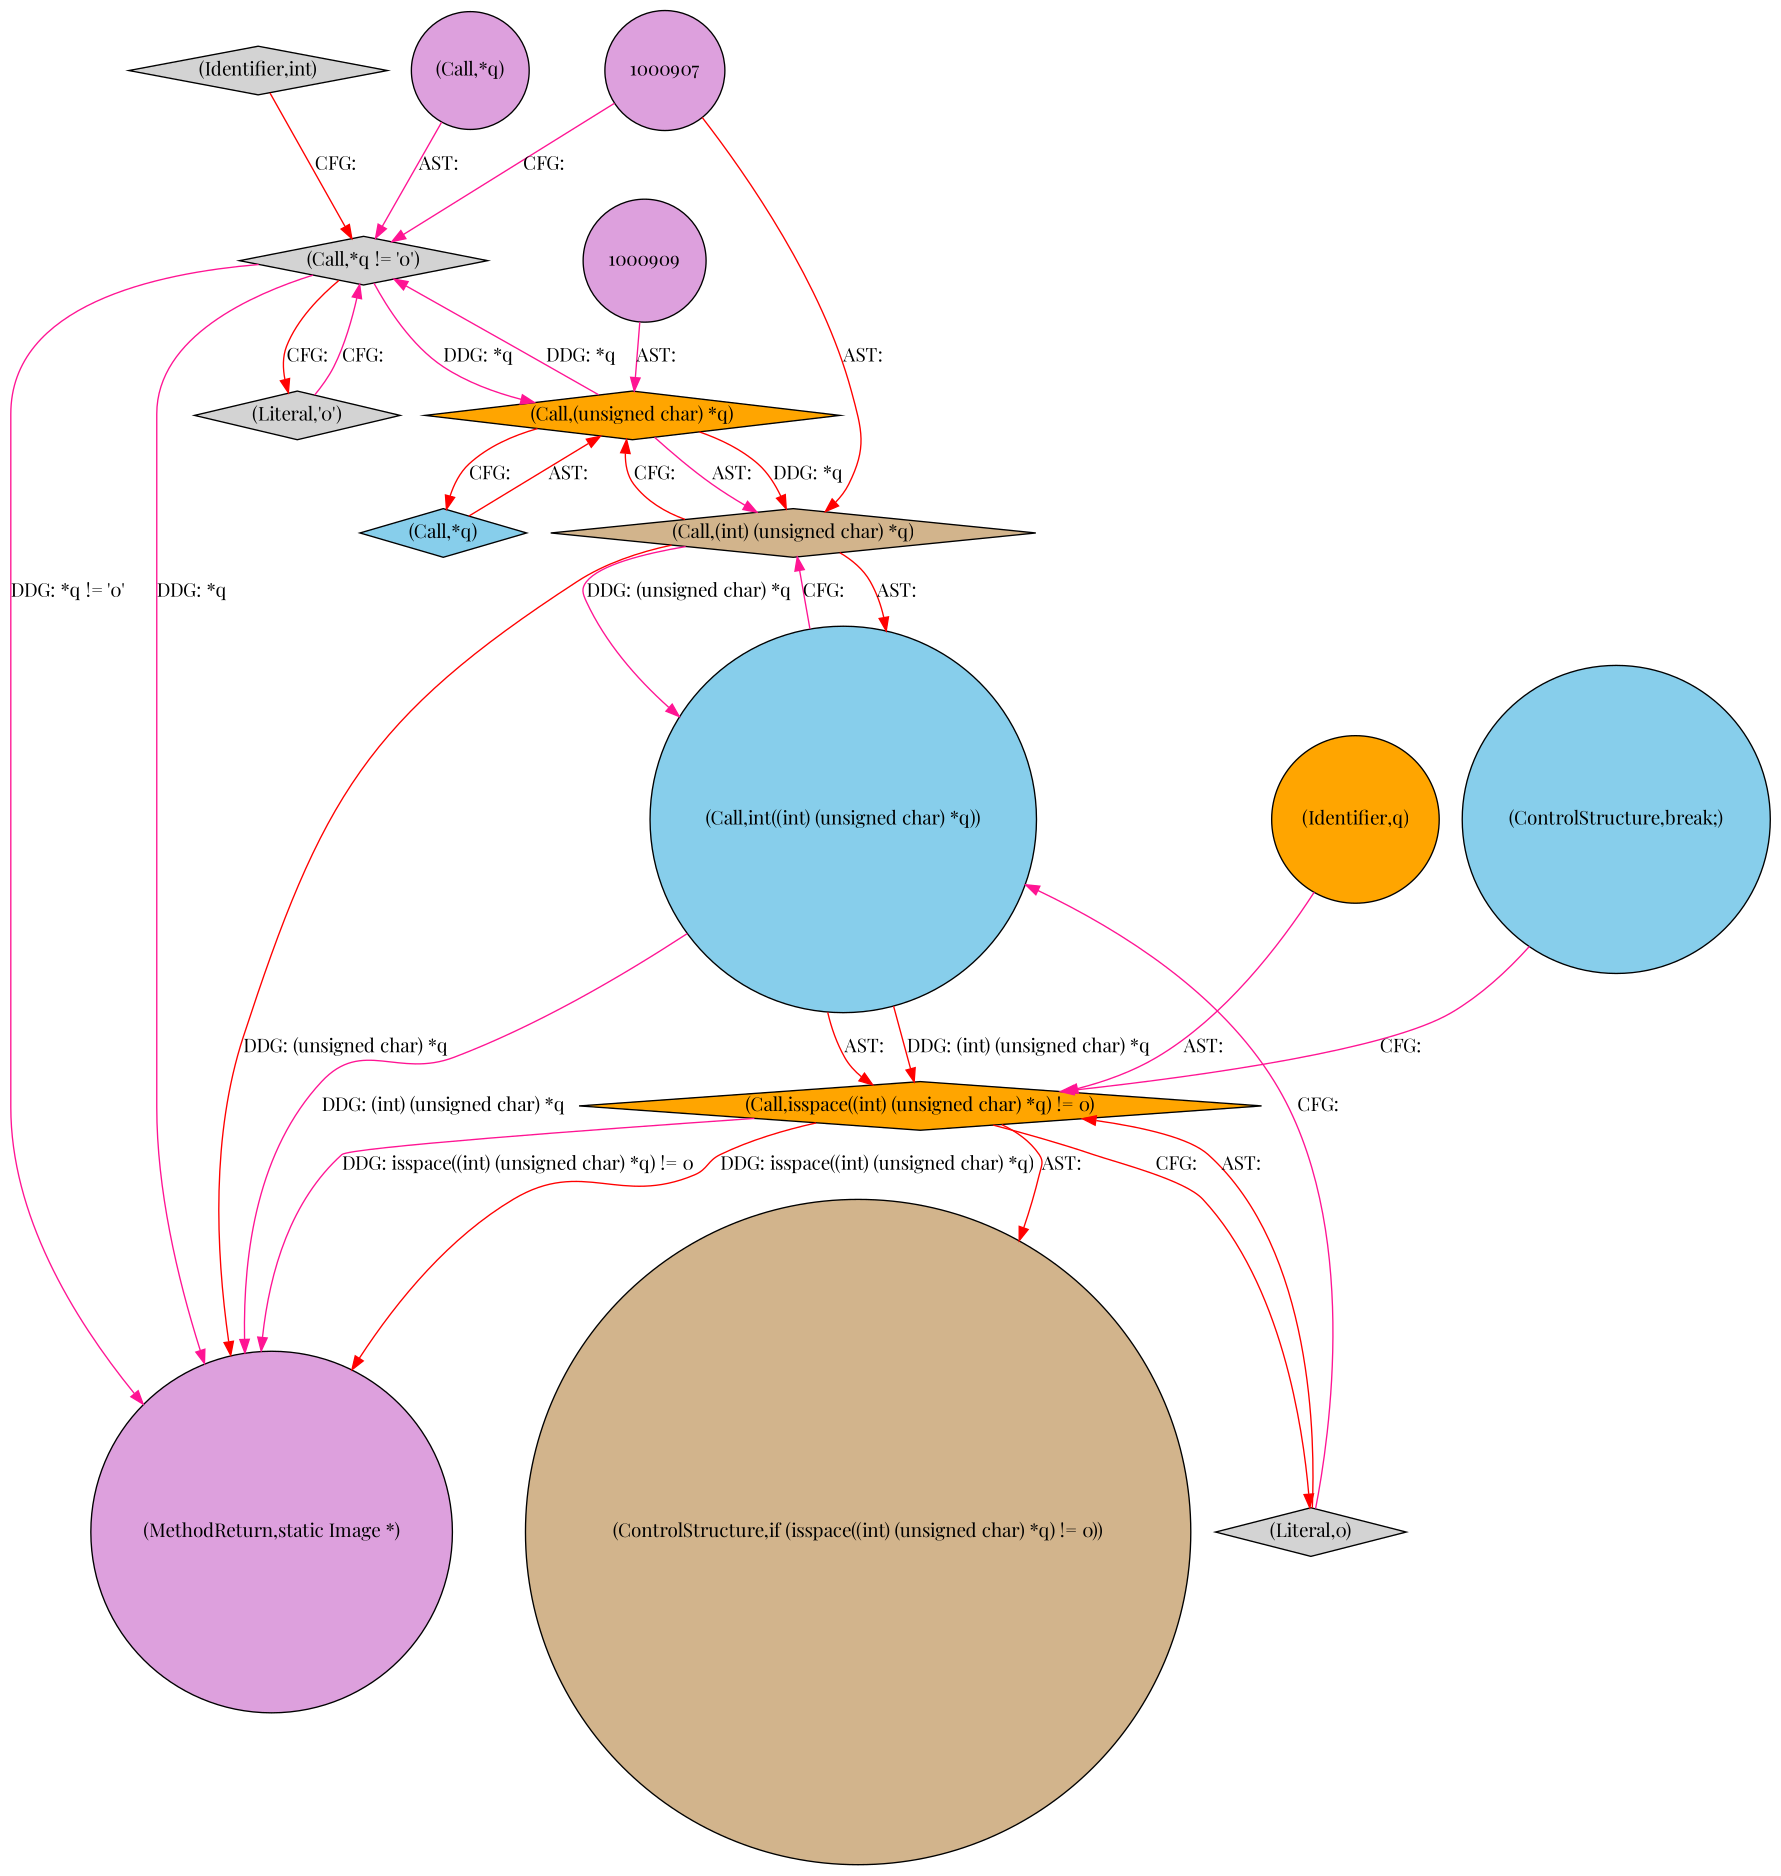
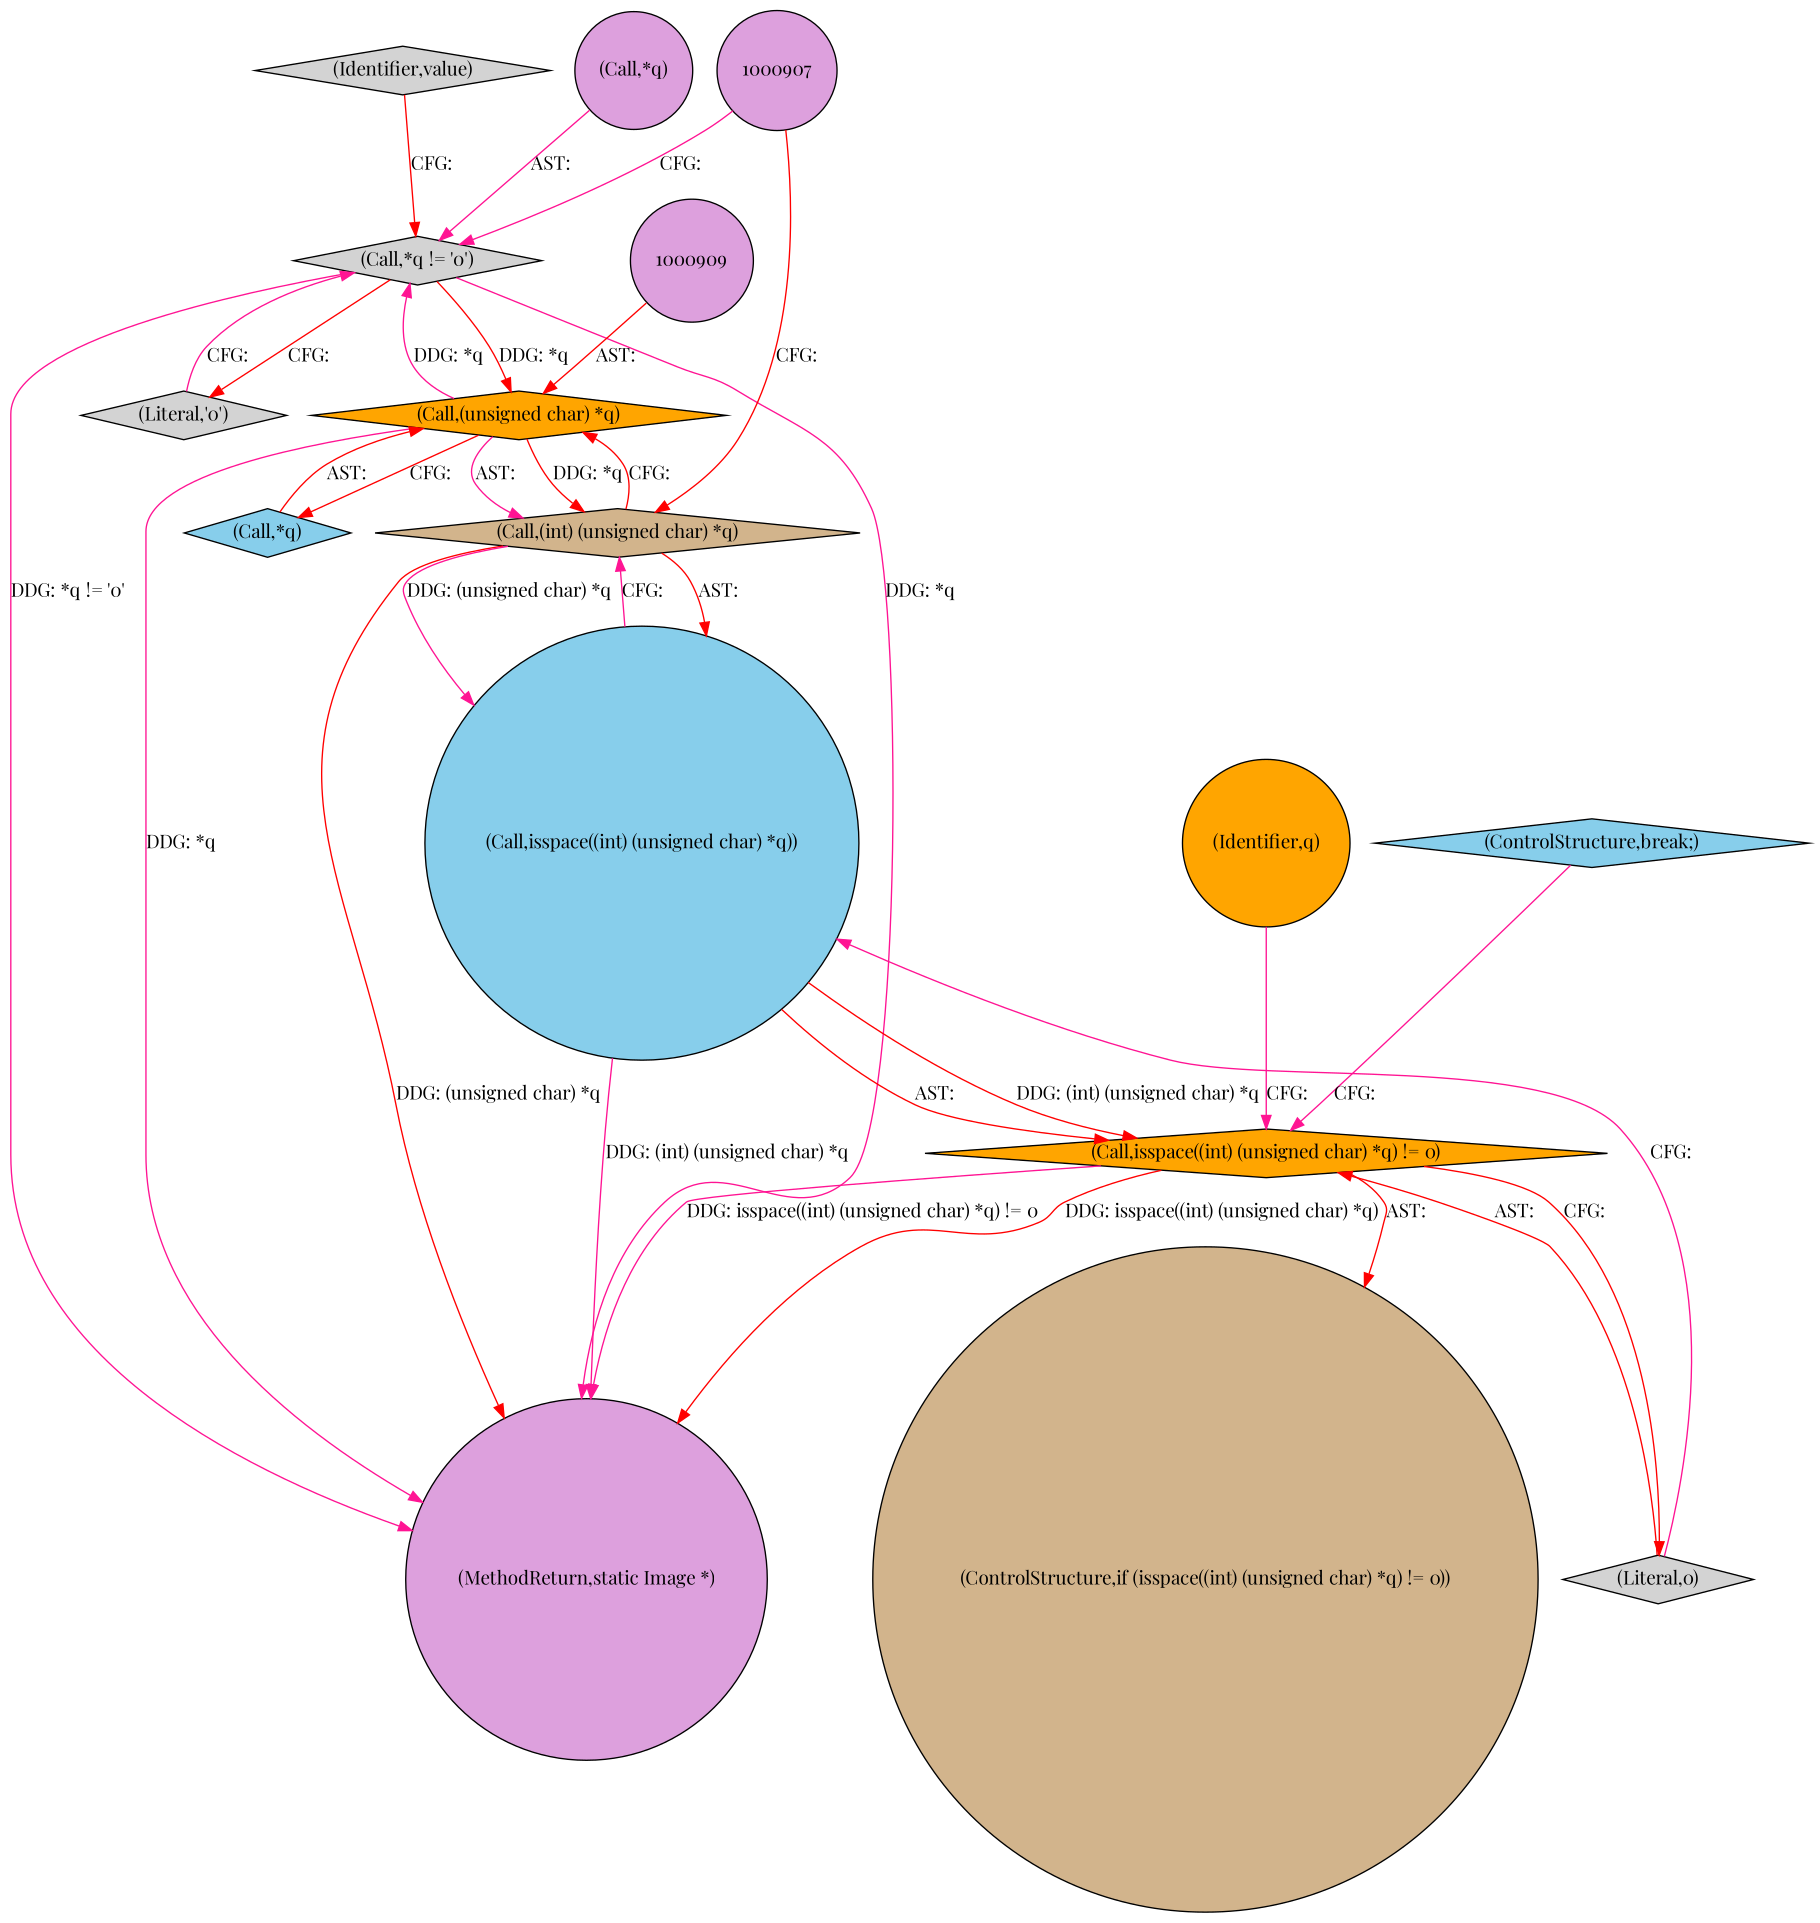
node "(Identifier,int)": label "(Identifier,int)" -> "(Identifier,value)"
edge "1000909" -> "(Call,(unsigned char) *q)": color deeppink -> red
edge "1000907" -> "(Call,(int) (unsigned char) *q)": label "AST: " -> "CFG: "
edge "(Call,*q != '0')" -> "(Call,(unsigned char) *q)": color deeppink -> red
node "(Call,int((int) (unsigned char) *q))": label "(Call,int((int) (unsigned char) *q))" -> "(Call,isspace((int) (unsigned char) *q))"
node "(ControlStructure,break;)": shape circle -> diamond
edge "(Call,(unsigned char) *q)" -> "(MethodReturn,static Image *)": added, label "DDG: *q"
edge "(Identifier,q)" -> "(Call,isspace((int) (unsigned char) *q) != 0)": label "AST: " -> "CFG: "
